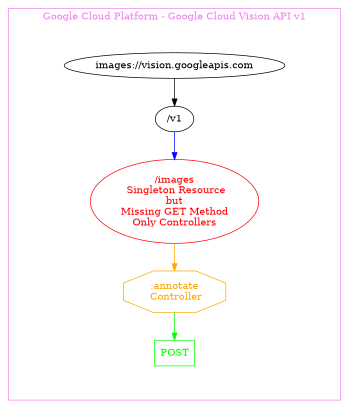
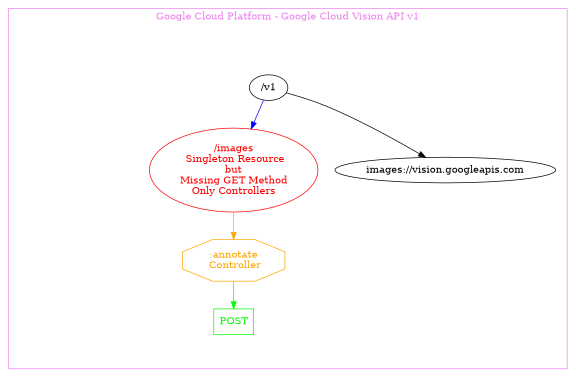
edge "images://vision.googleapis.com" -> "/v1": reversed
